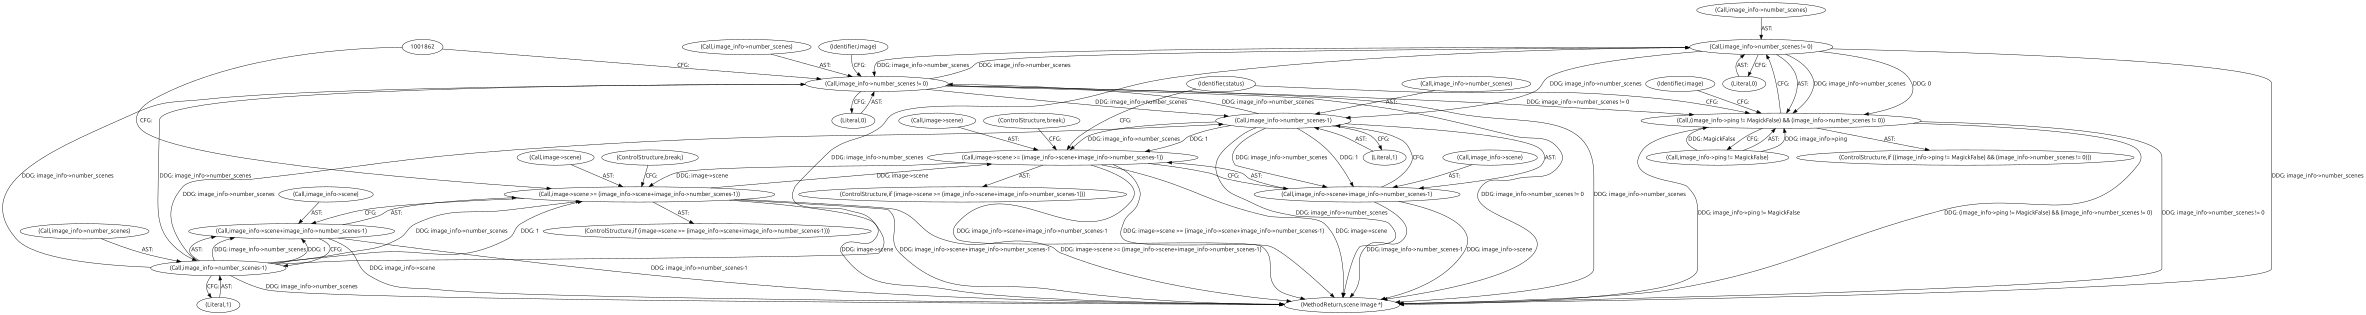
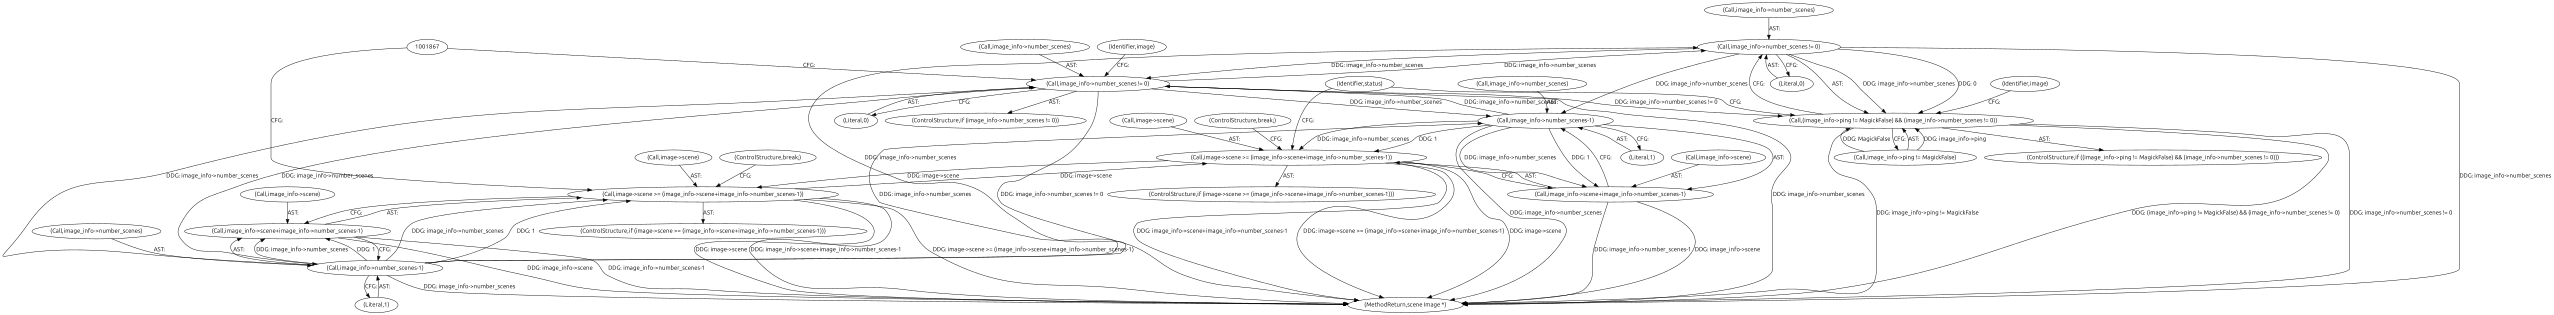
node "1001862": label "1001862" -> "1001867"
node "(ControlStructure,if (image_info->number_scenes != 0))": added
